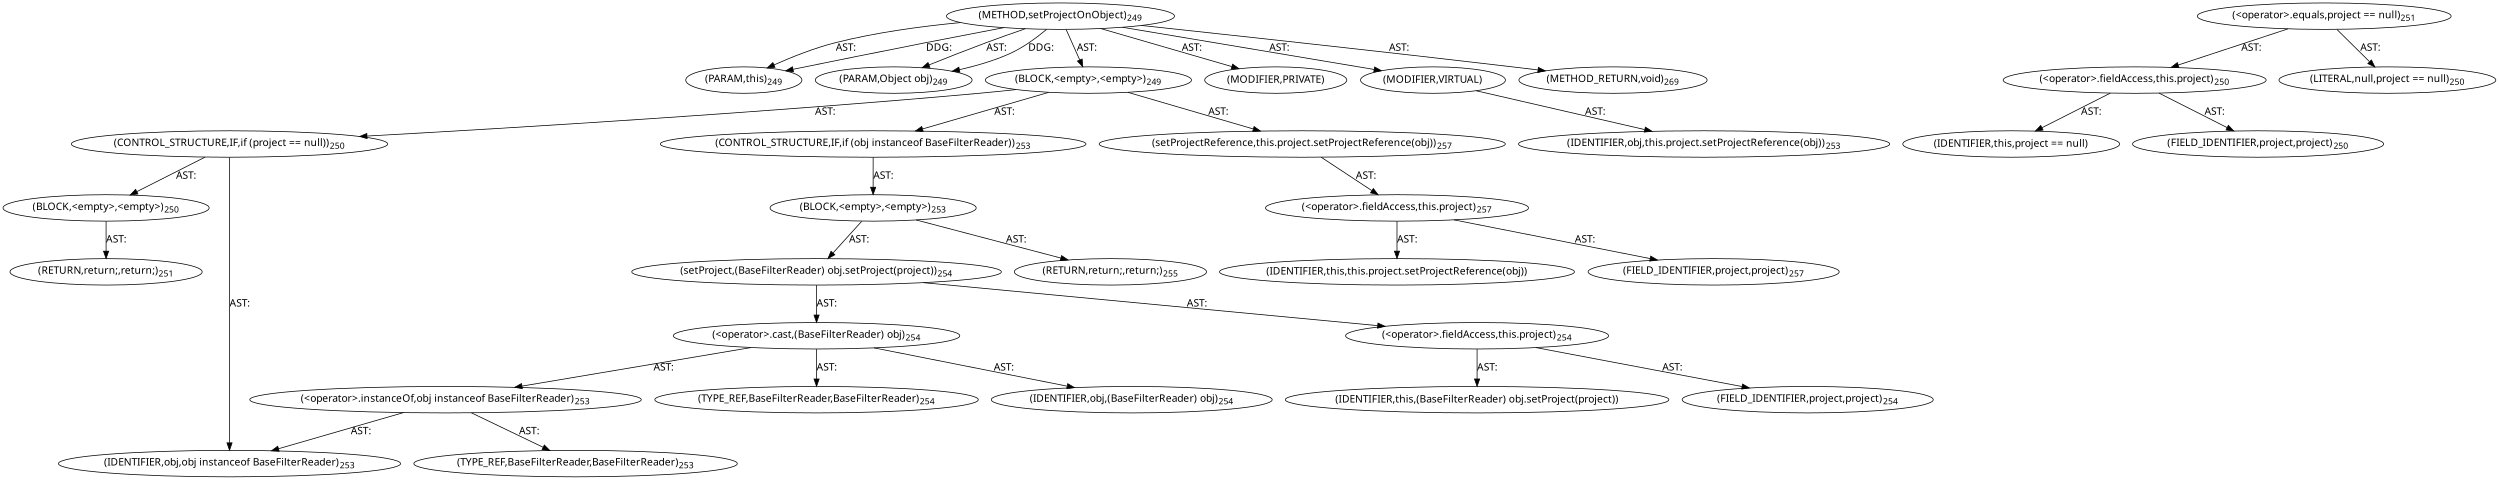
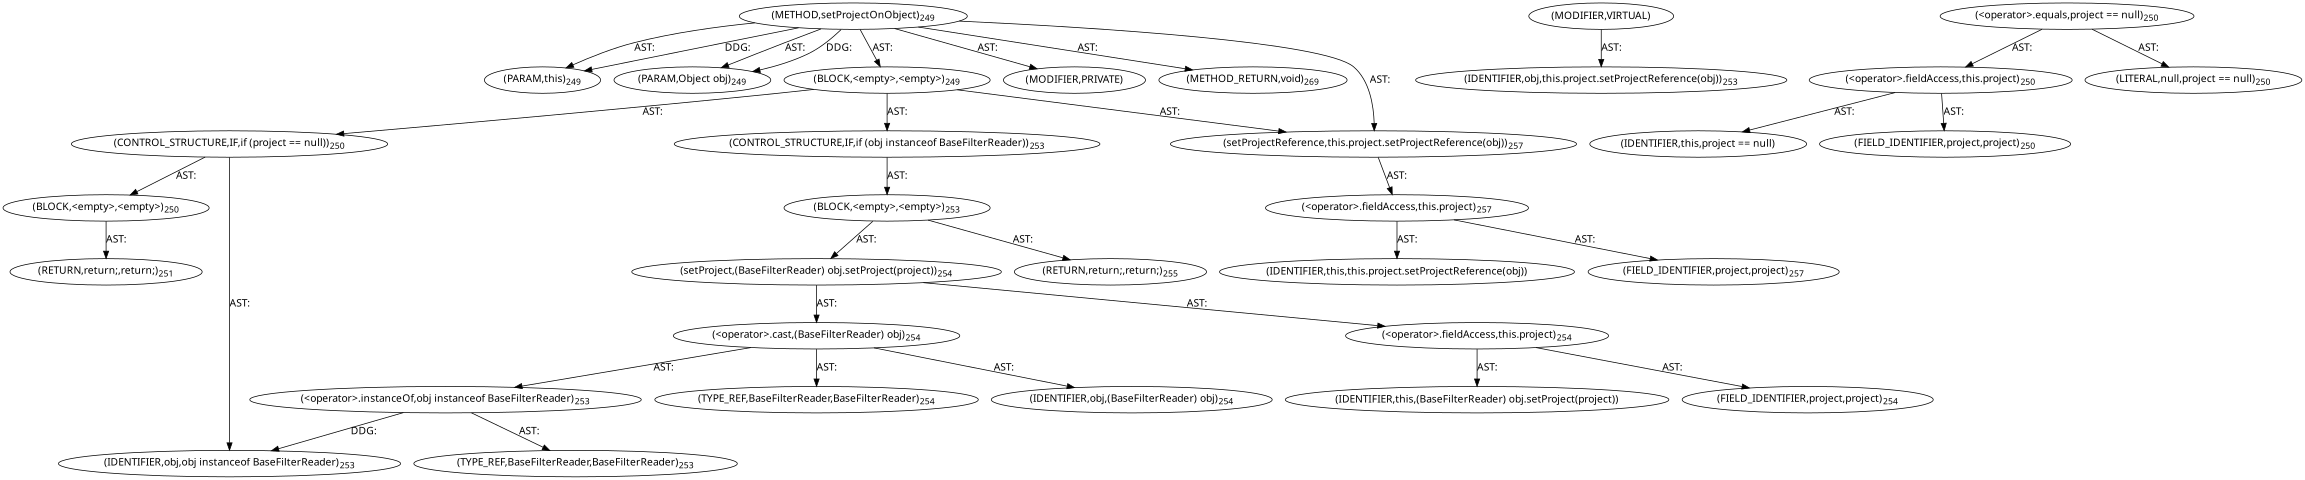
node "(<operator>.equals,project == null)": text "251" -> "250"
edge "(METHOD,setProjectOnObject)" -> "(MODIFIER,VIRTUAL)": now "(METHOD,setProjectOnObject)" -> "(setProjectReference,this.project.setProjectReference(obj))"
edge "(<operator>.instanceOf,obj instanceof BaseFilterReader)" -> "(IDENTIFIER,obj,obj instanceof BaseFilterReader)": label "AST: " -> "DDG: "
